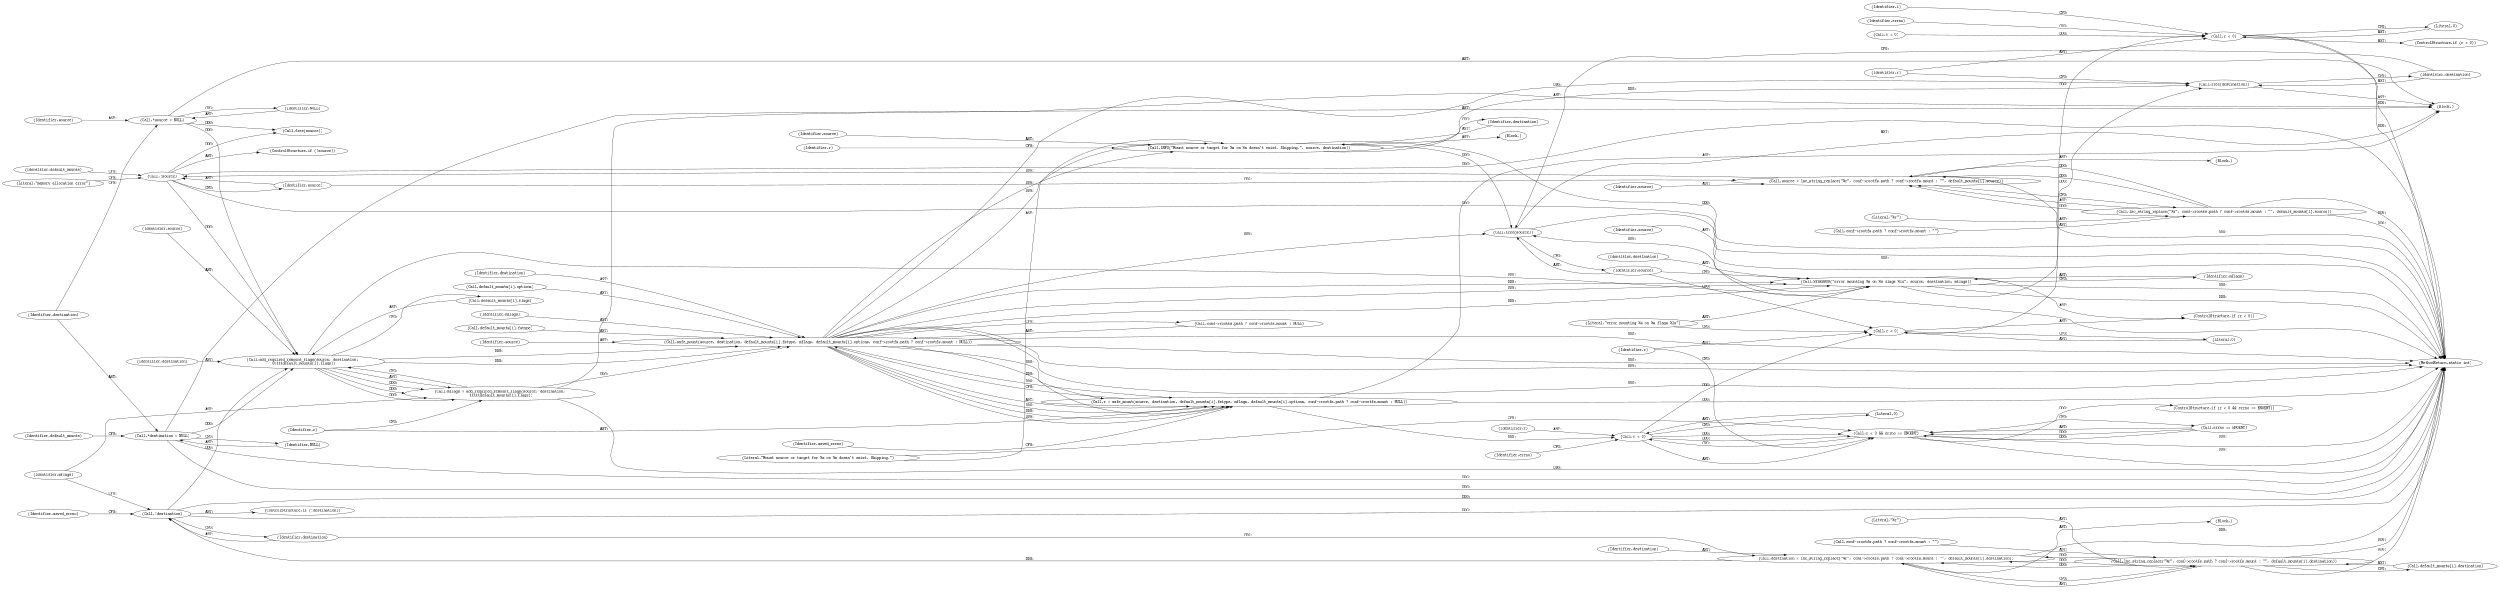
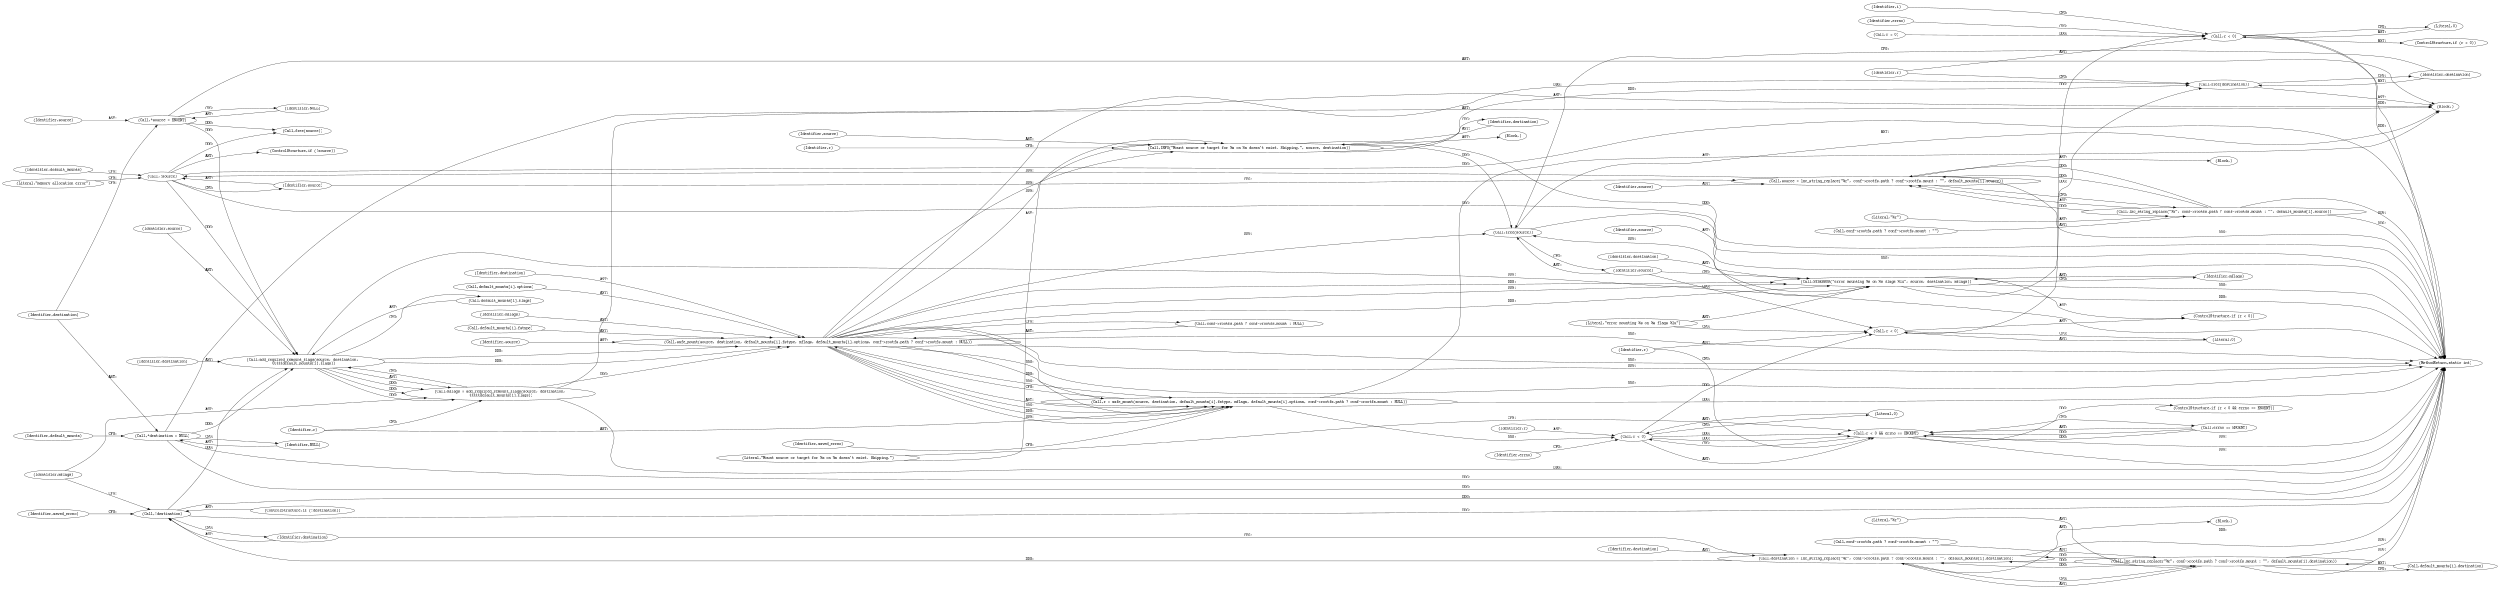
node "(Call,*source = NULL)": label "(Call,*source = NULL)" -> "(Call,*source = ENOENT)"
edge "(Call,!destination)" -> "(ControlStructure,if (!destination))": reversed
